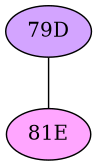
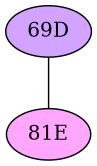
node "79D": label "79D" -> "69D"
